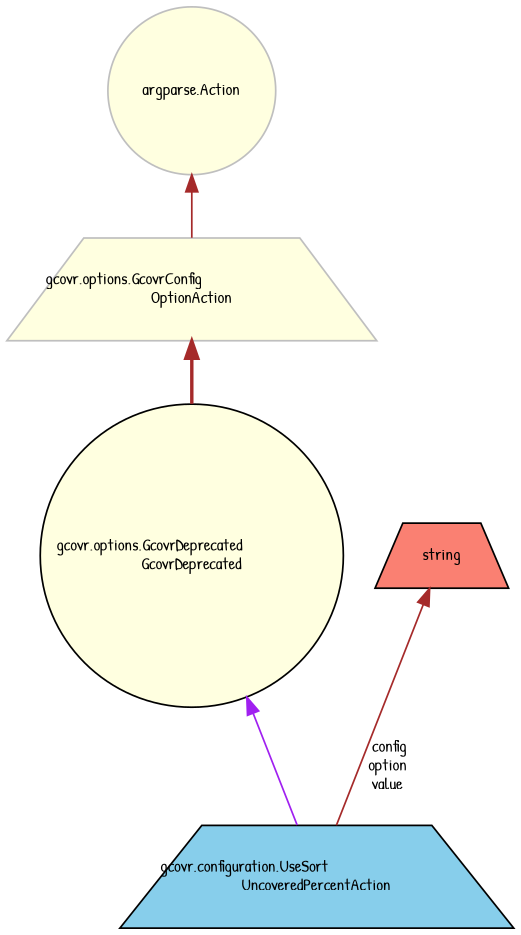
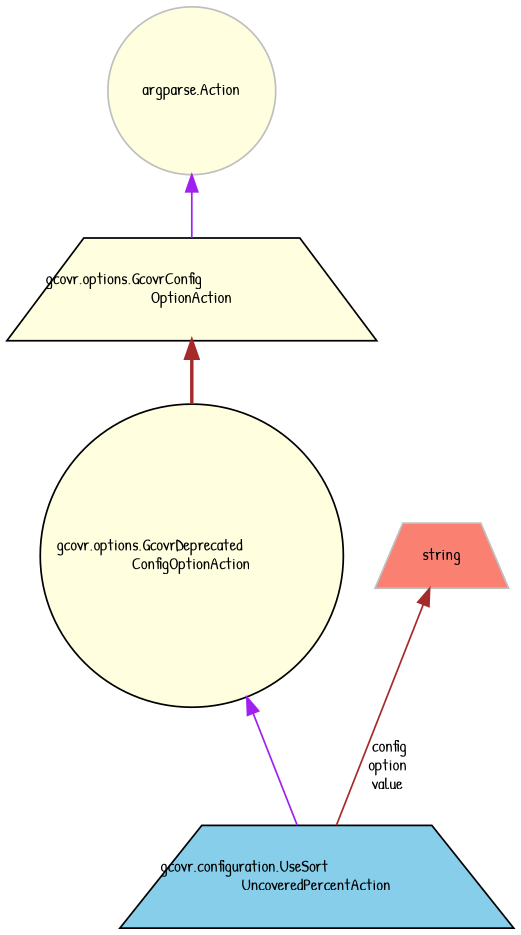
edge "gcovr.options.GcovrConfig OptionAction" -> "argparse.Action": color brown -> purple
node "gcovr.options.GcovrConfig OptionAction": color grey75 -> black
node "gcovr.options.GcovrDeprecated GcovrDeprecated": label "gcovr.options.GcovrDeprecated GcovrDeprecated" -> "gcovr.options.GcovrDeprecated ConfigOptionAction"
node "string": color black -> grey75
